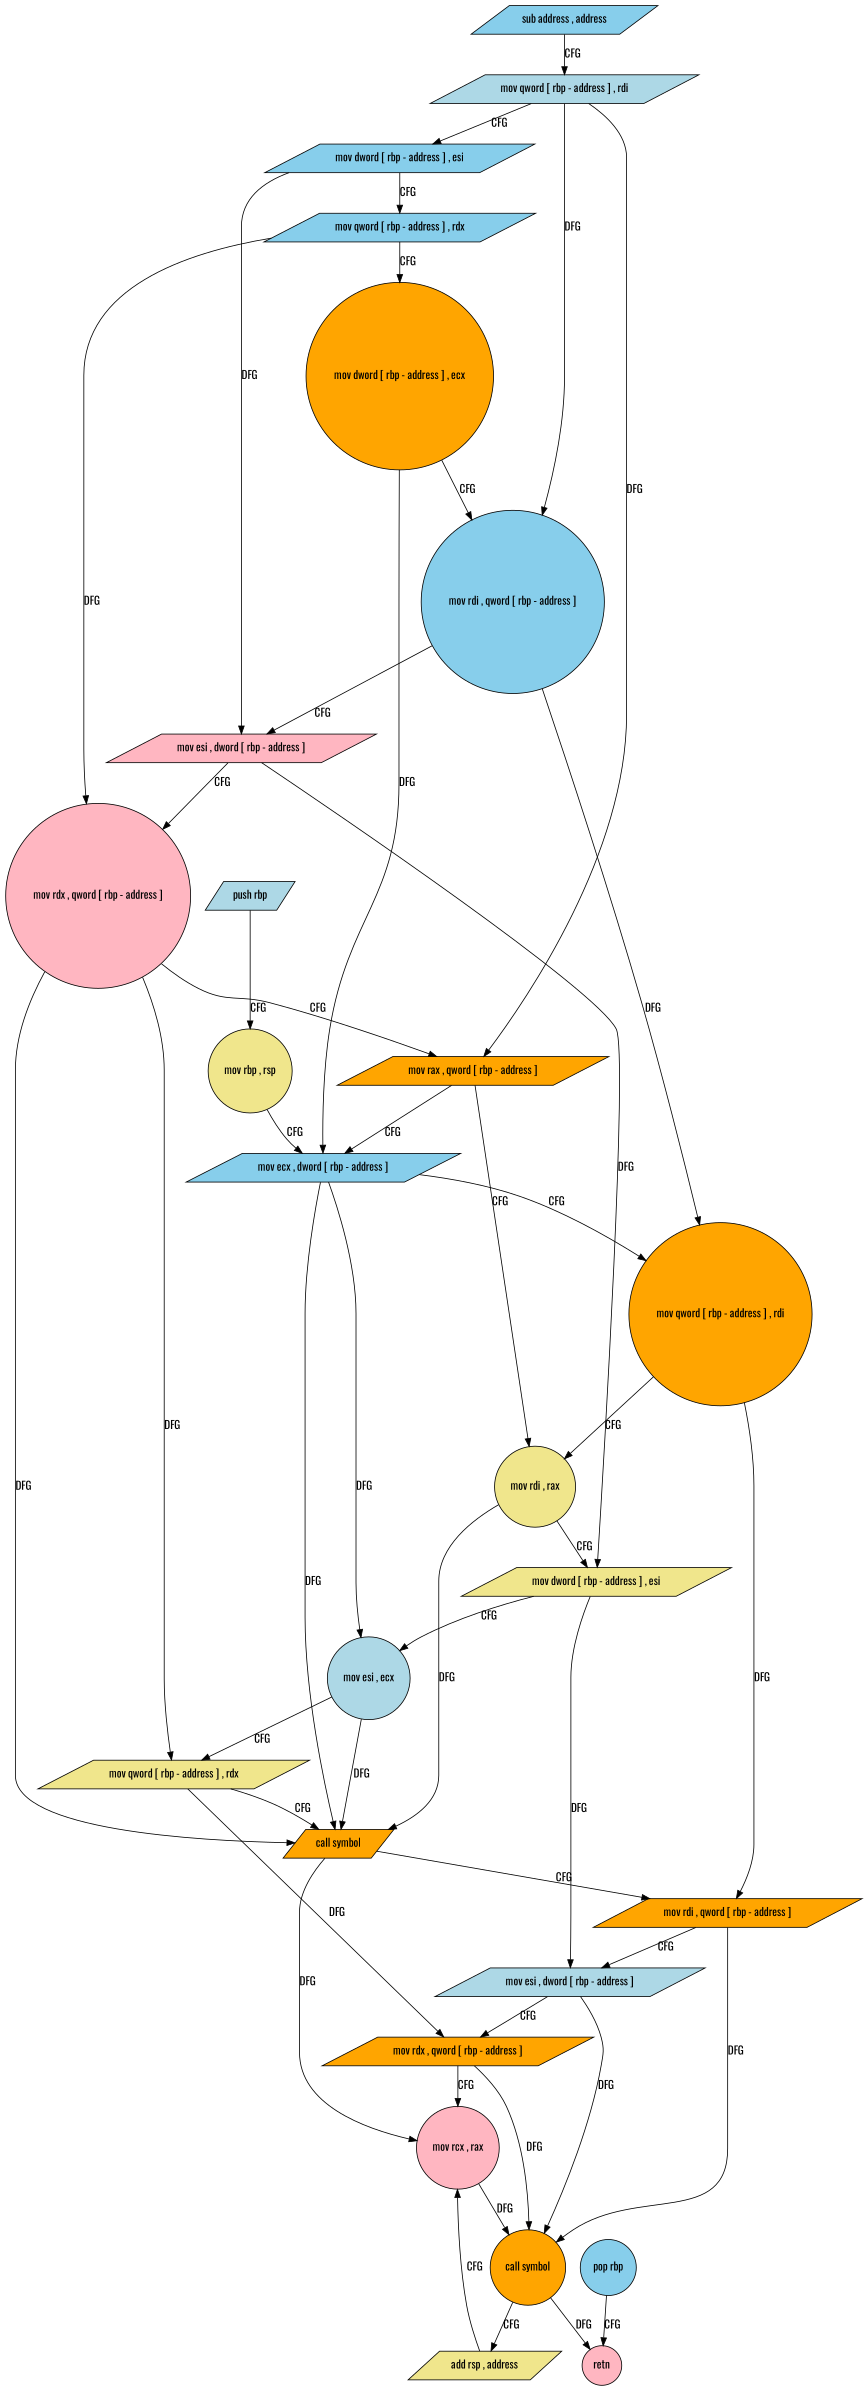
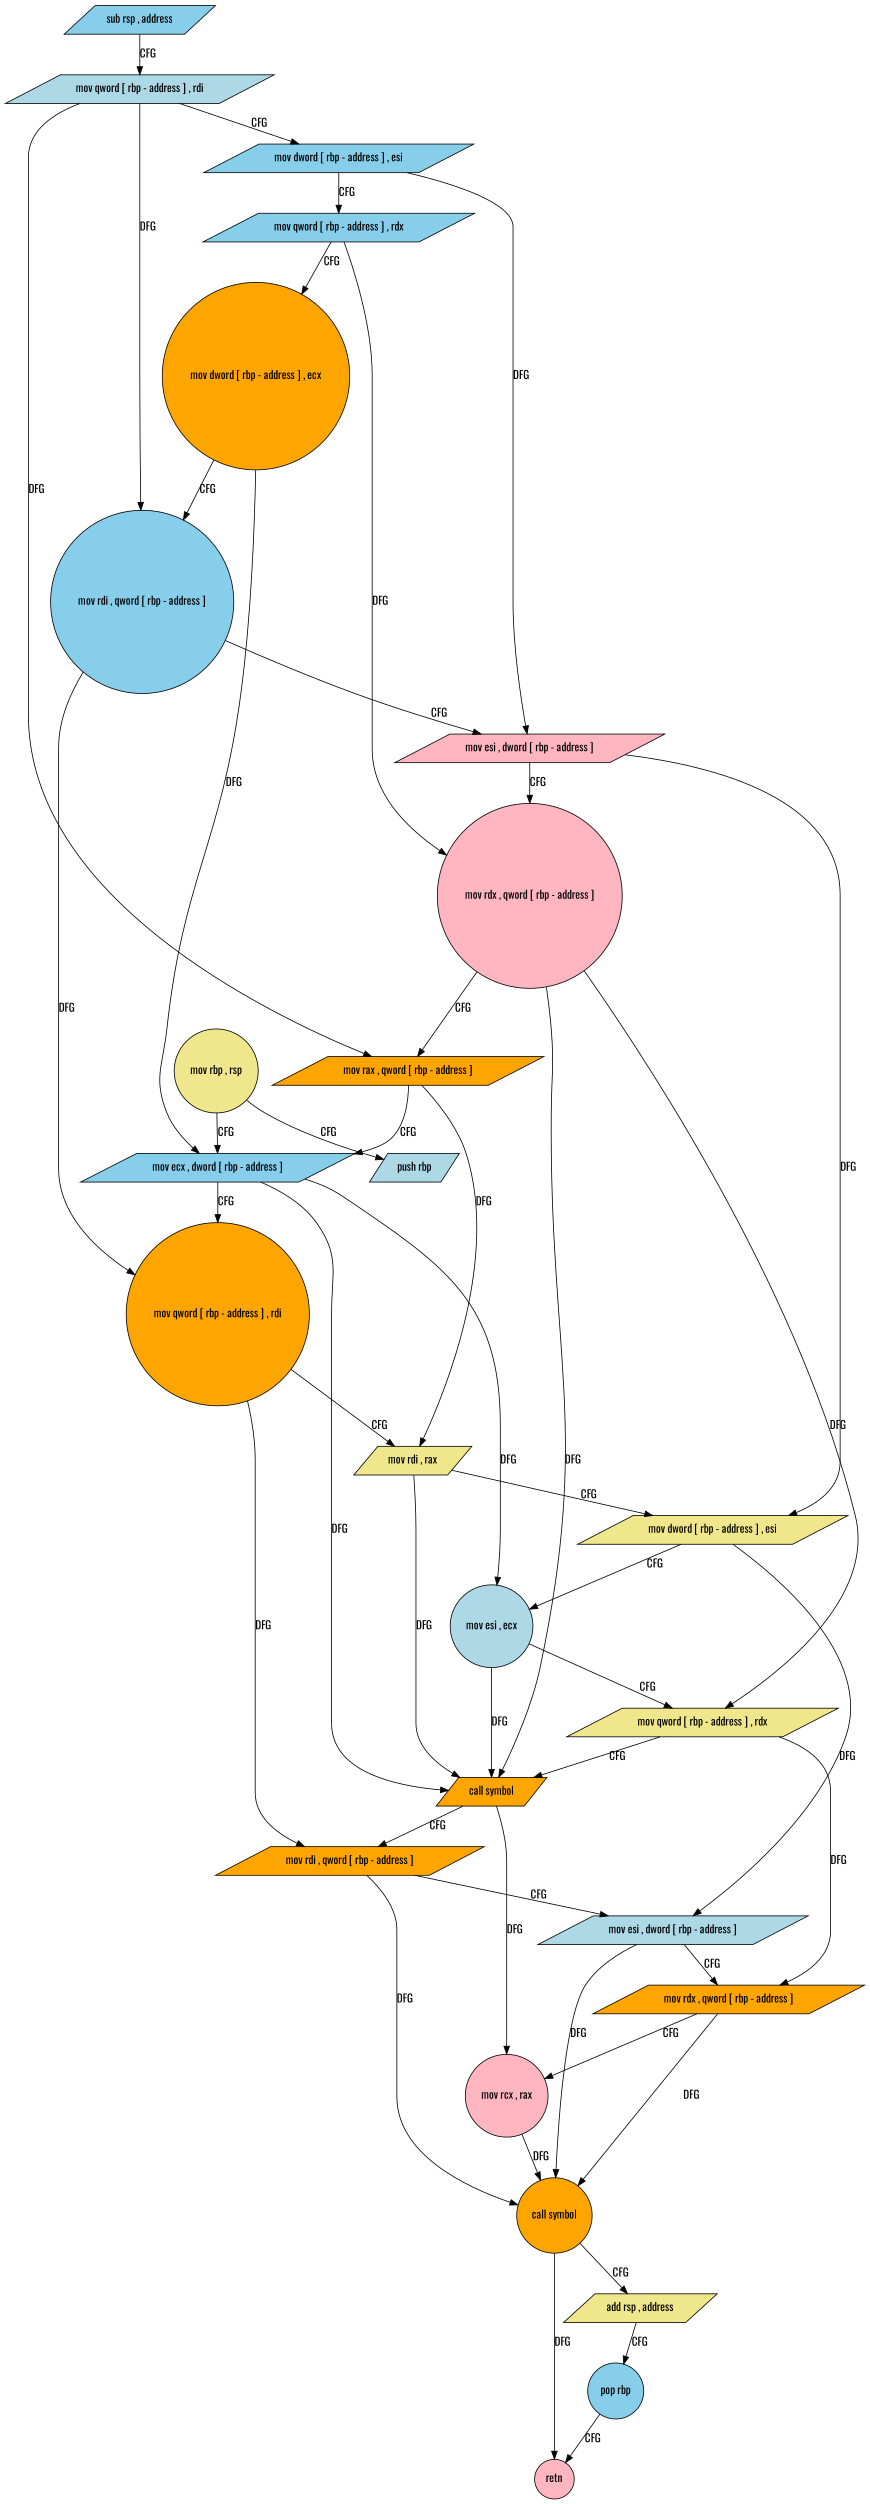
node "sub address , address": label "sub address , address" -> "sub rsp , address"
edge "push rbp" -> "mov rbp , rsp": reversed
edge "mov rax , qword [ rbp - address ]" -> "mov rdi , rax": label "CFG" -> "DFG"
node "mov rdi , rax": shape circle -> parallelogram
edge "add rsp , address" -> "mov rcx , rax": now "add rsp , address" -> "pop rbp"
